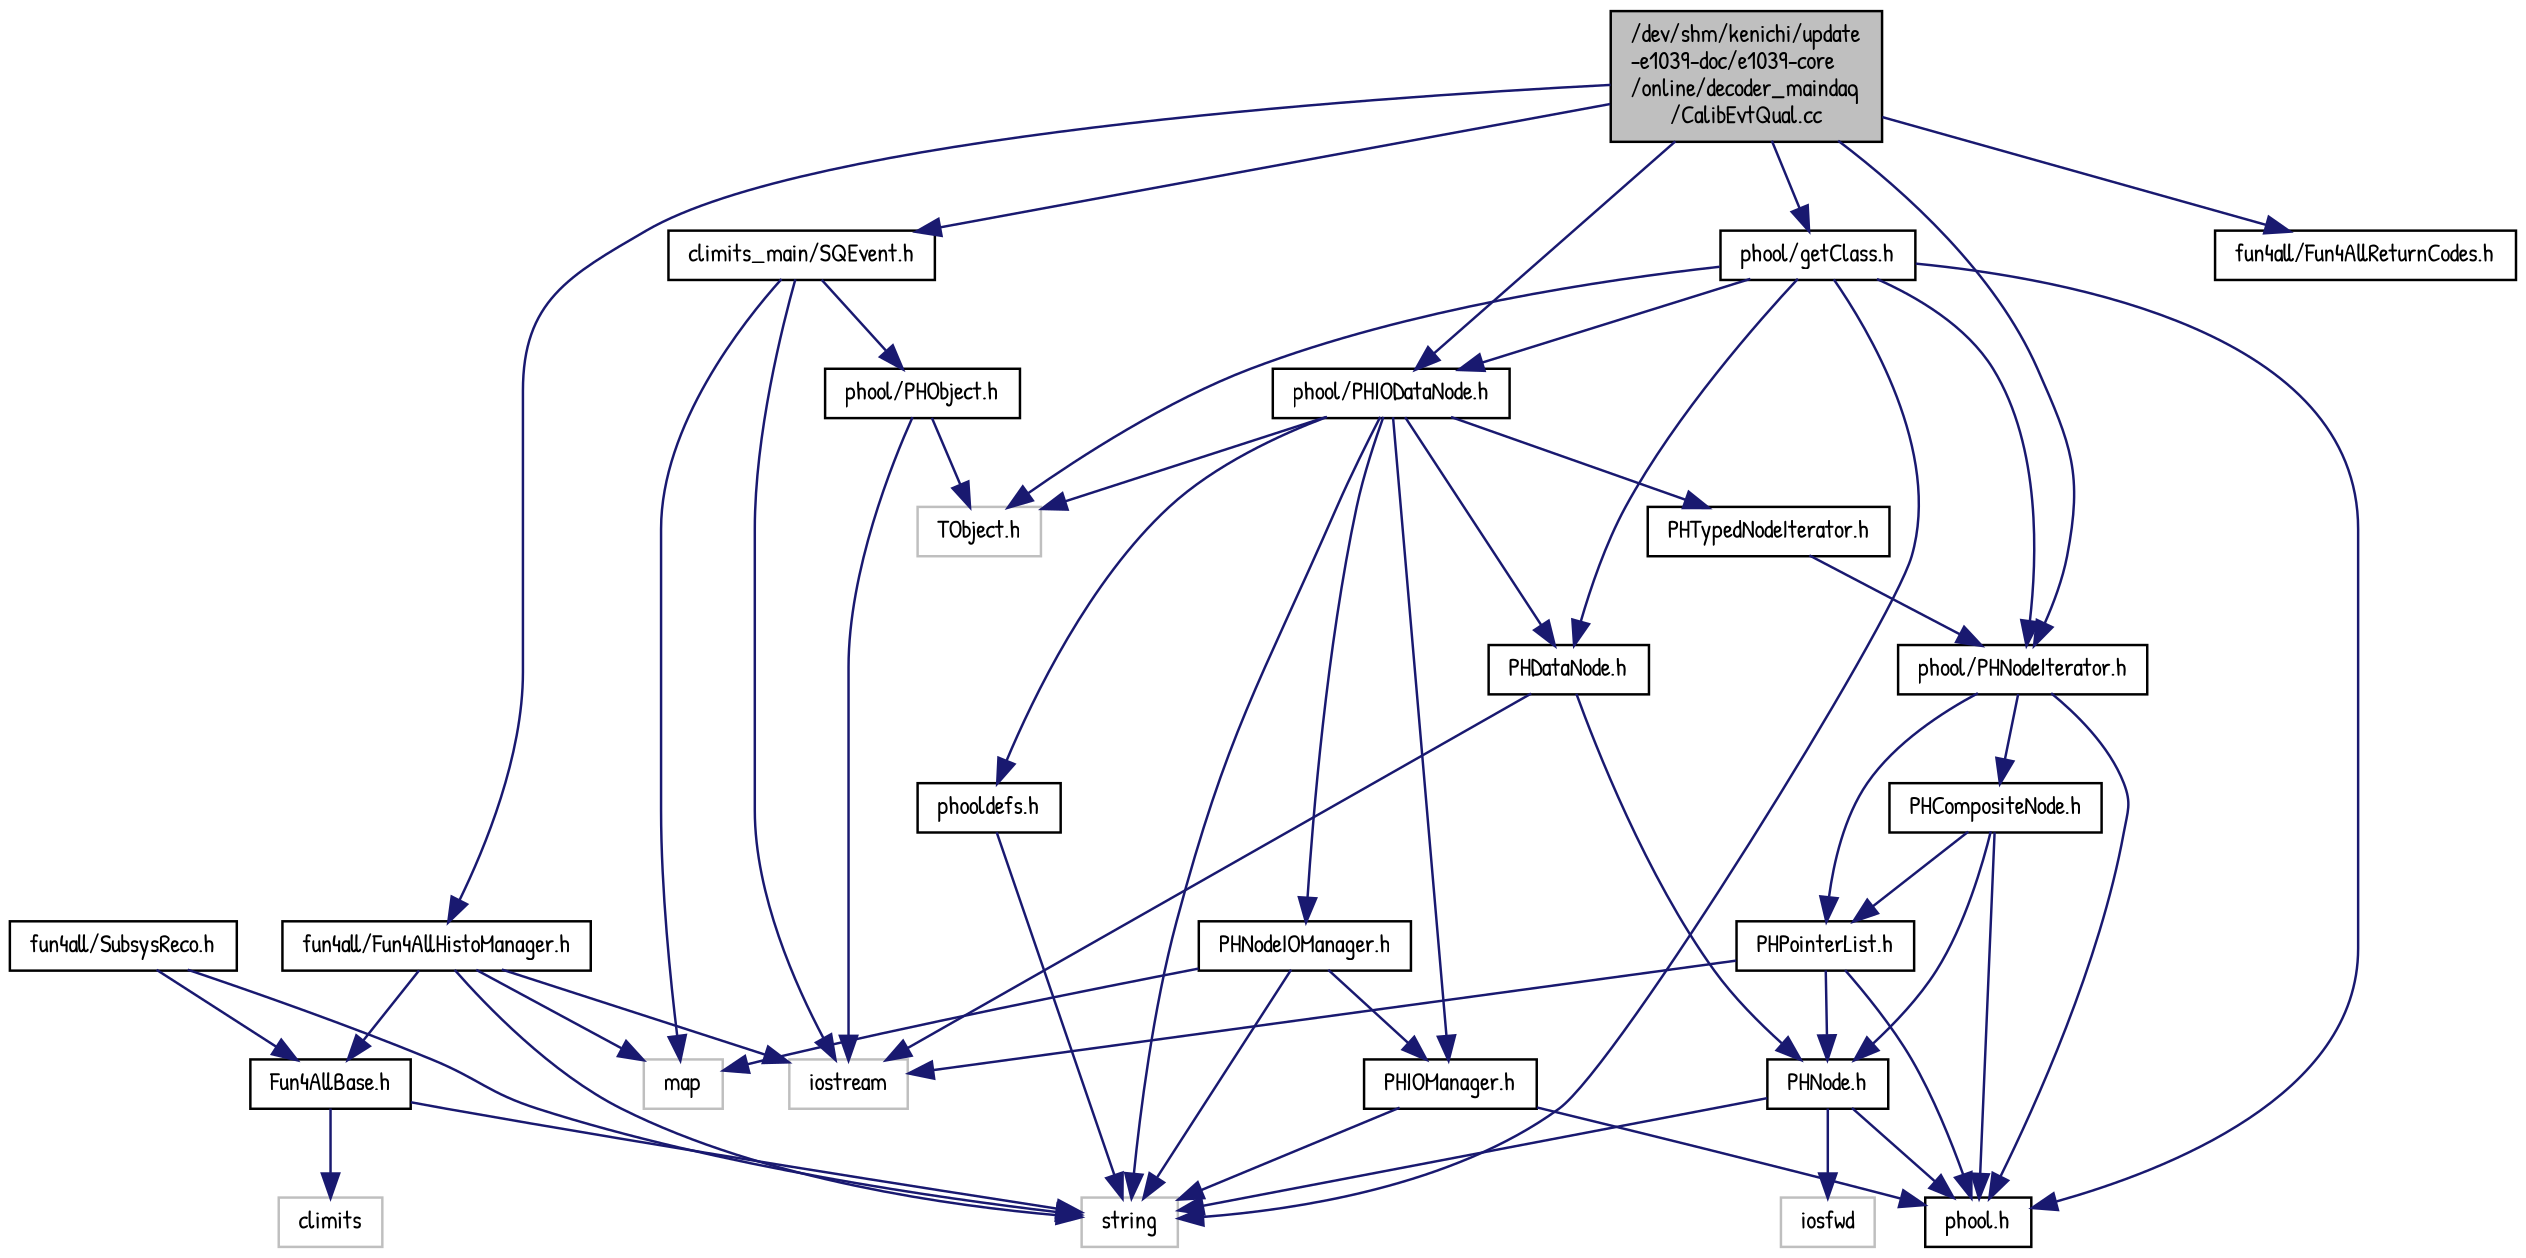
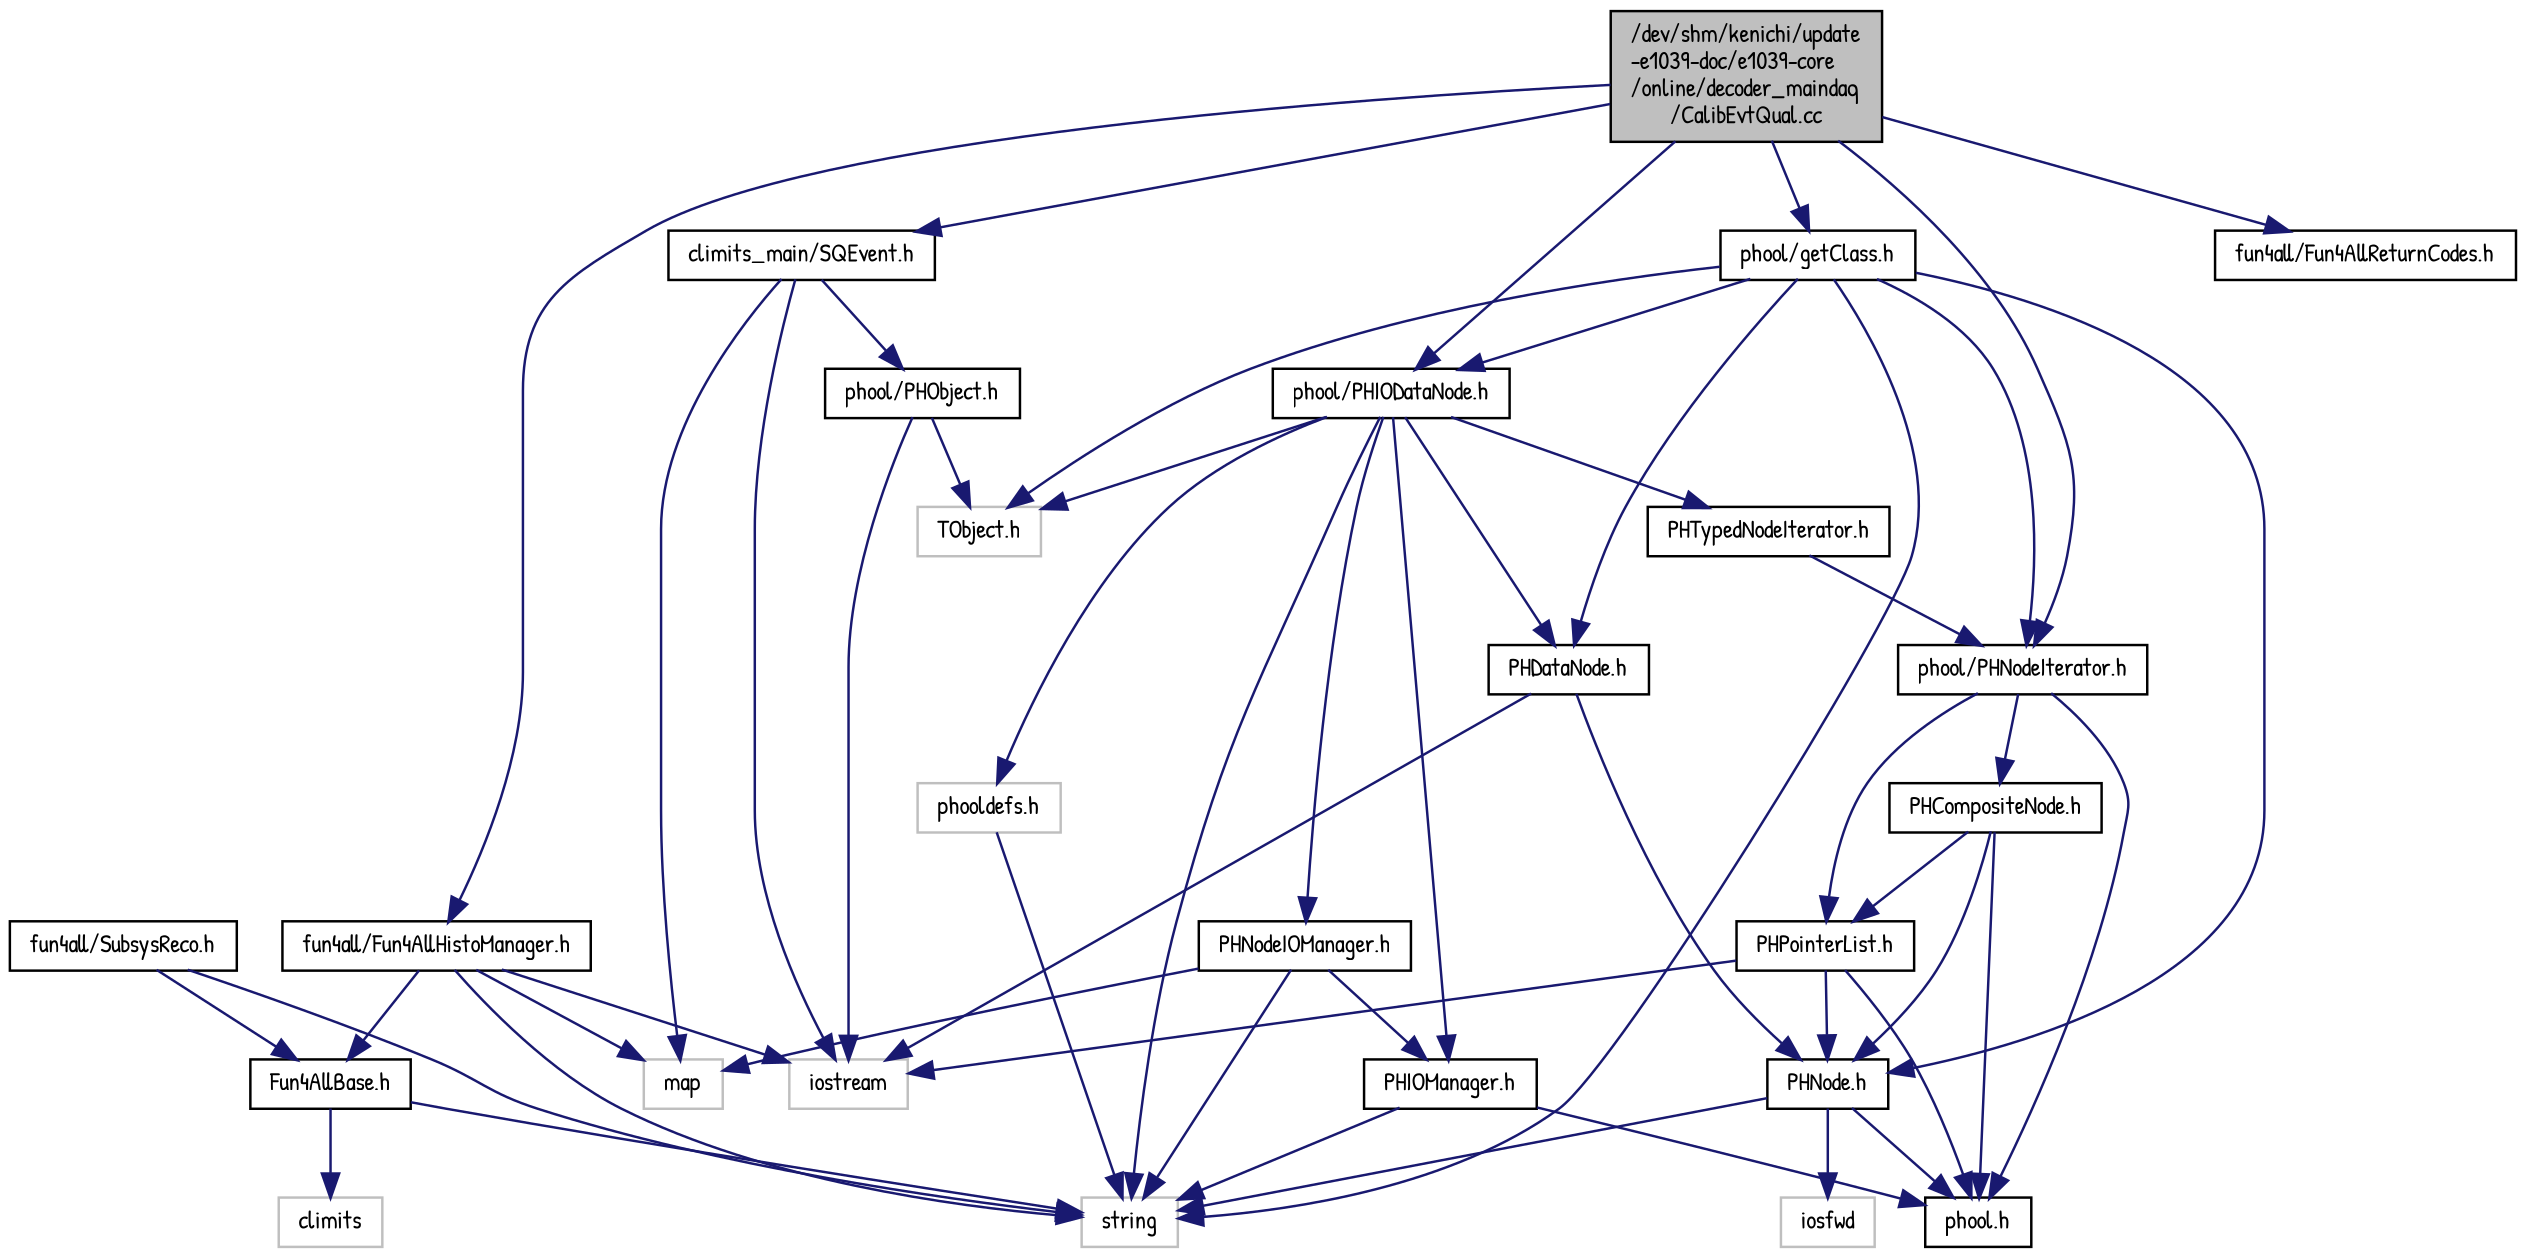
edge "phool/getClass.h" -> "phool.h": now "phool/getClass.h" -> "PHNode.h"
node "phooldefs.h": color black -> grey75
